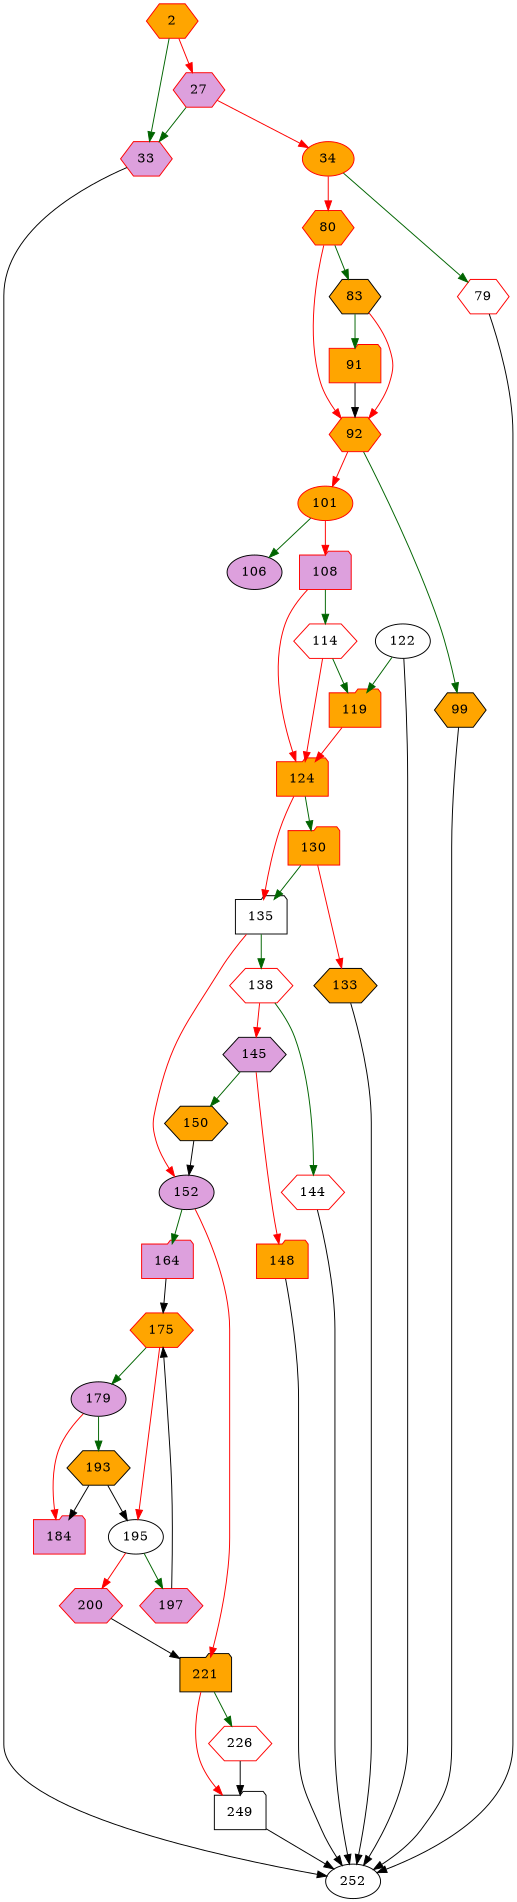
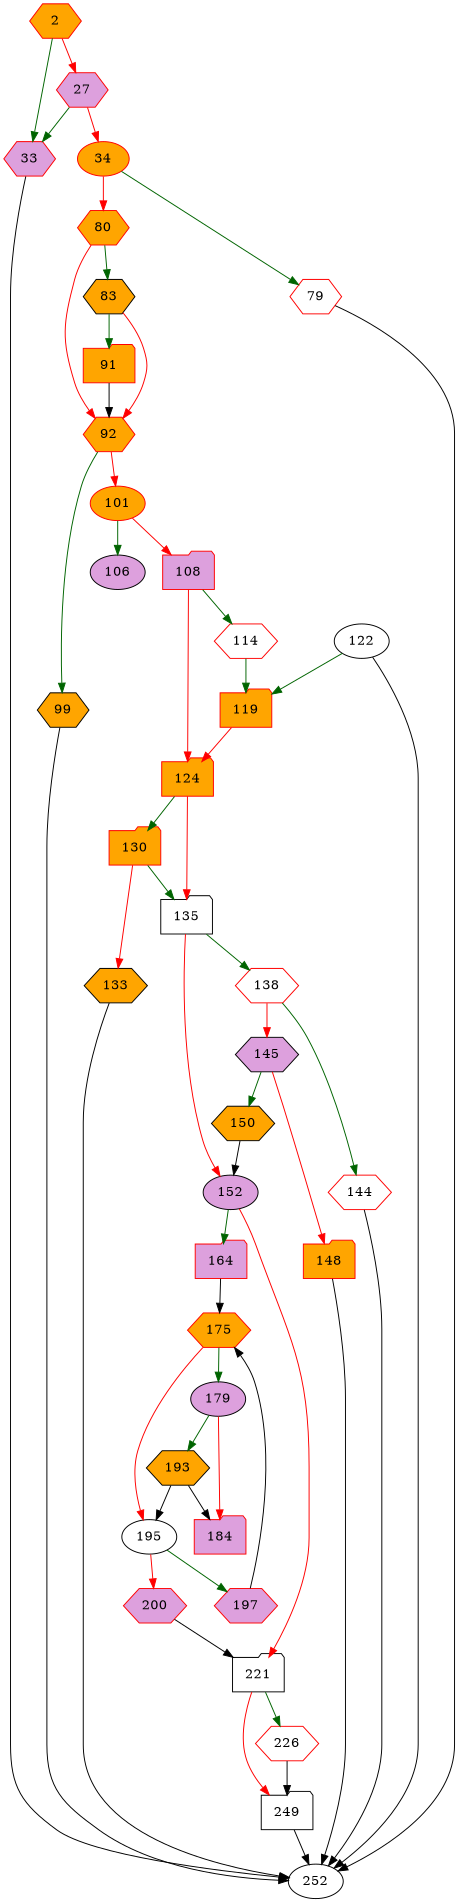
edge "114" -> "124": removed
node "221": fillcolor orange -> white
